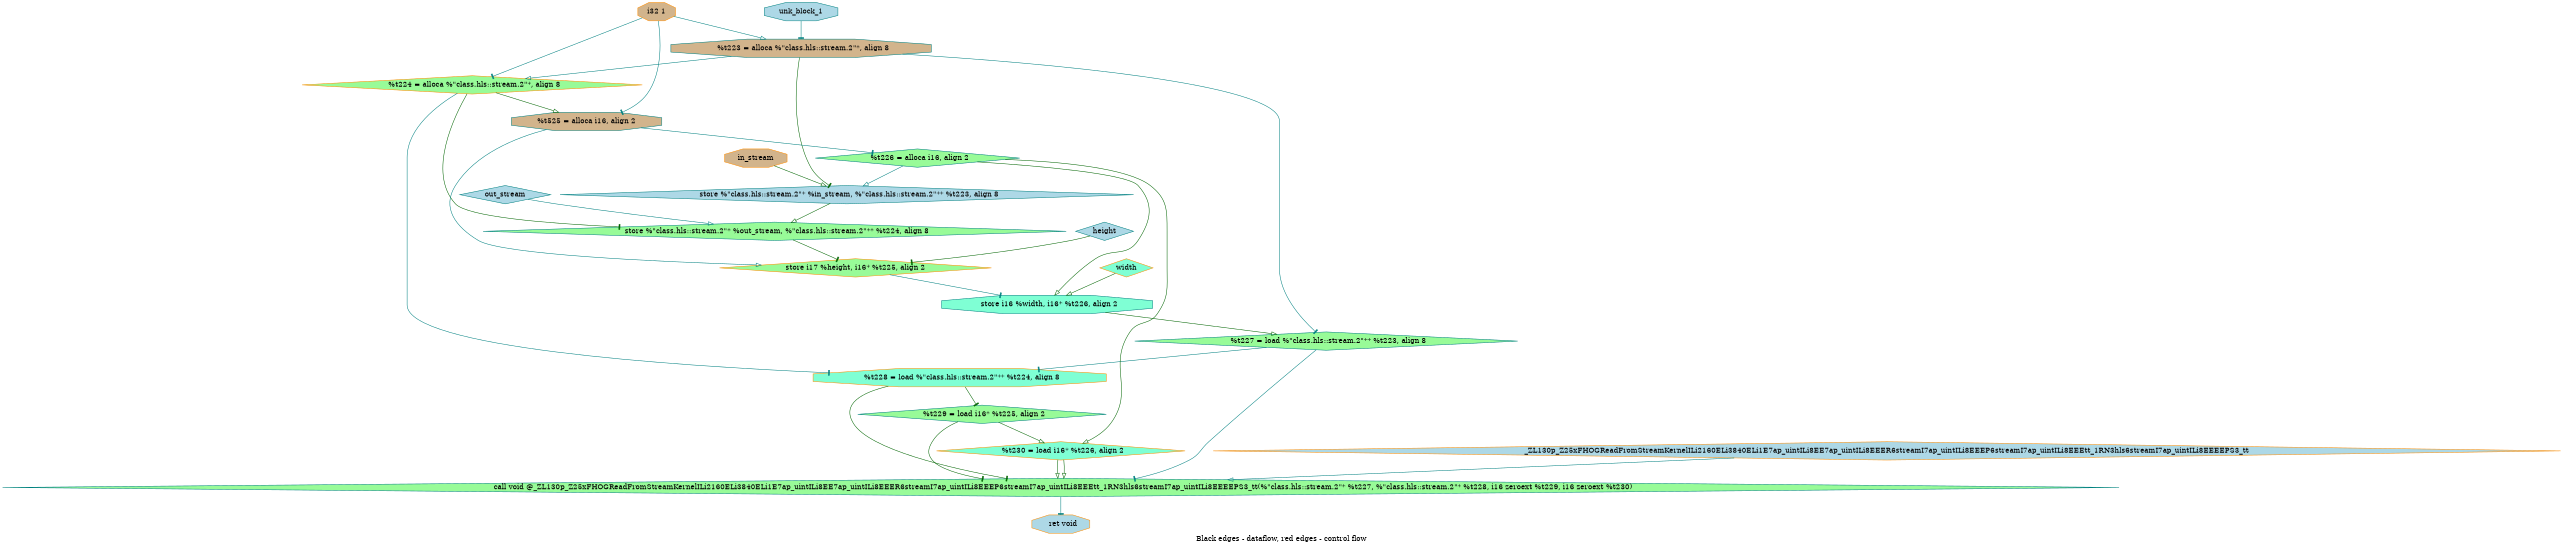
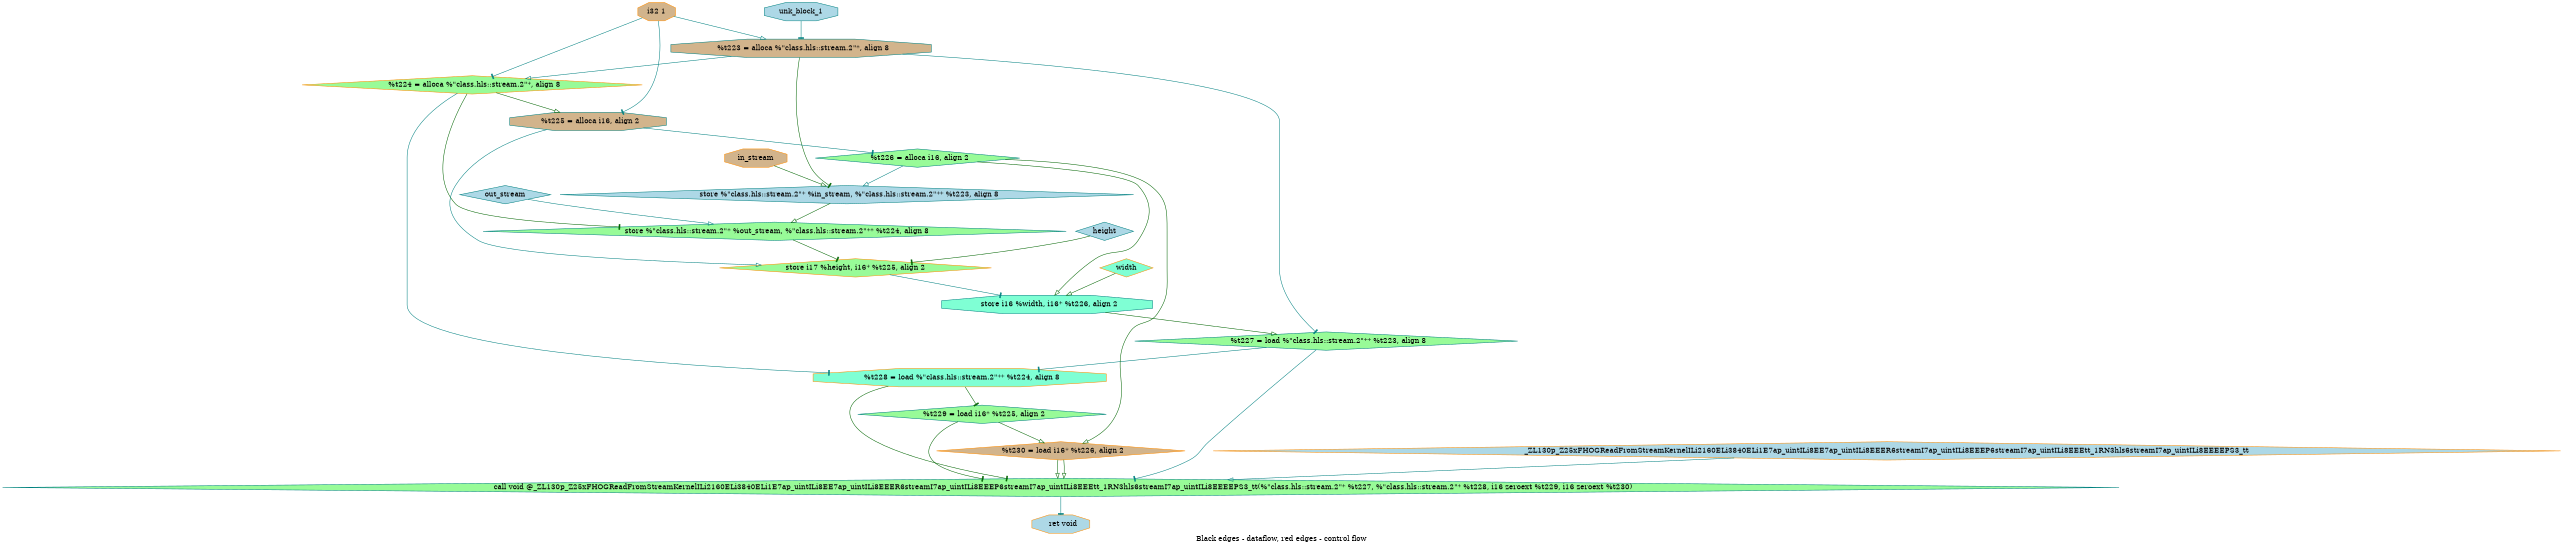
node "%t525 = alloca i16, align 2": label "%t525 = alloca i16, align 2" -> "%t225 = alloca i16, align 2"
node "%t230 = load i16* %t226, align 2": fillcolor aquamarine -> tan
